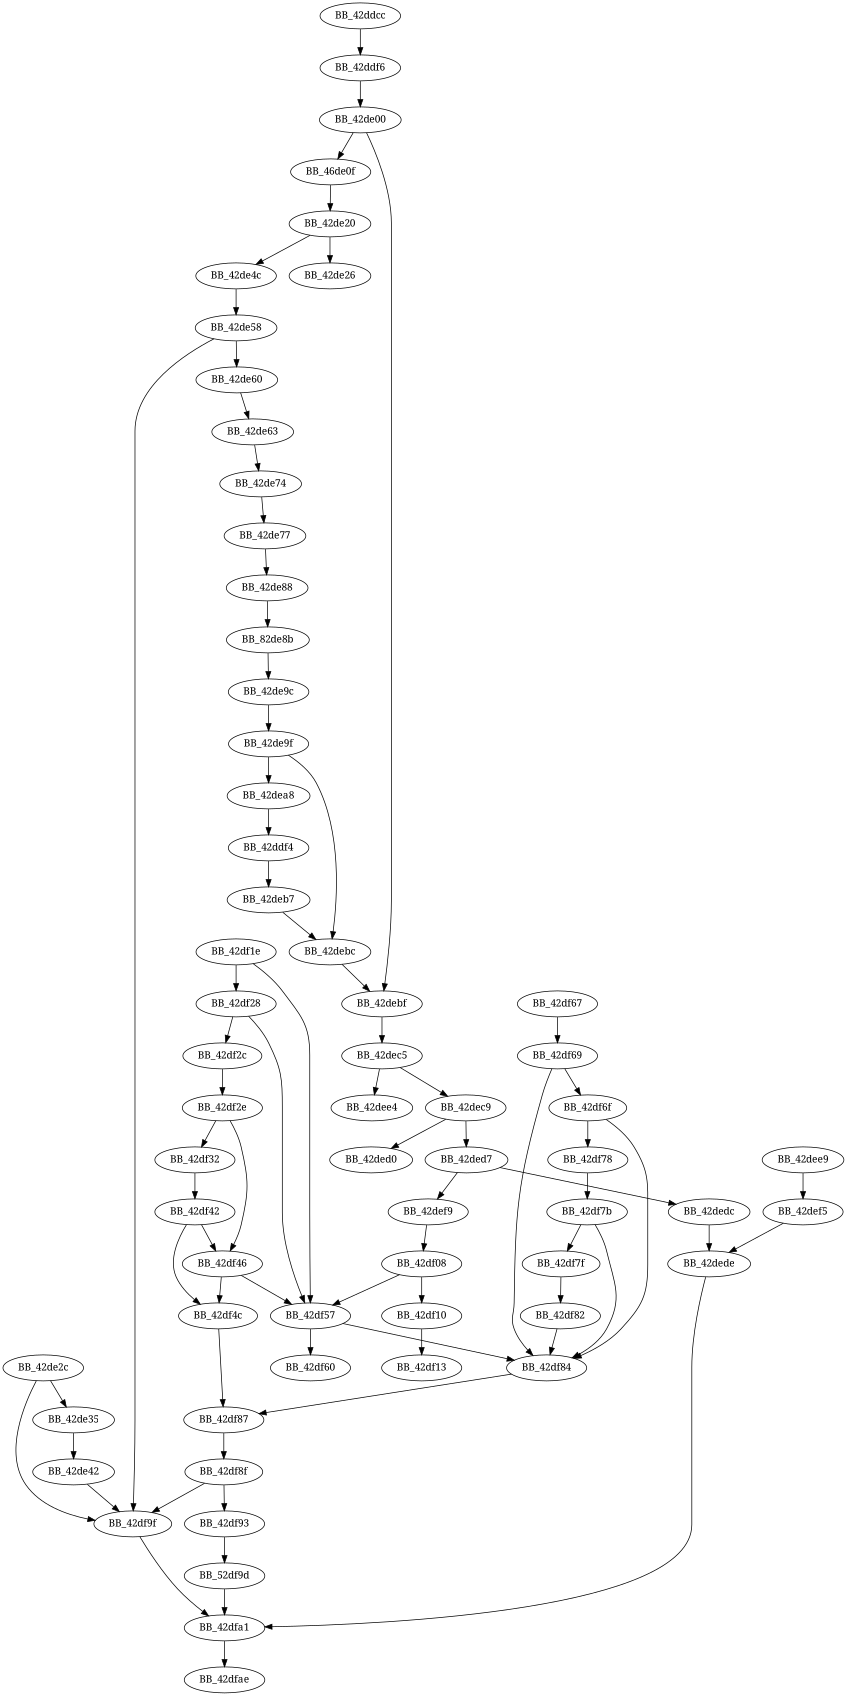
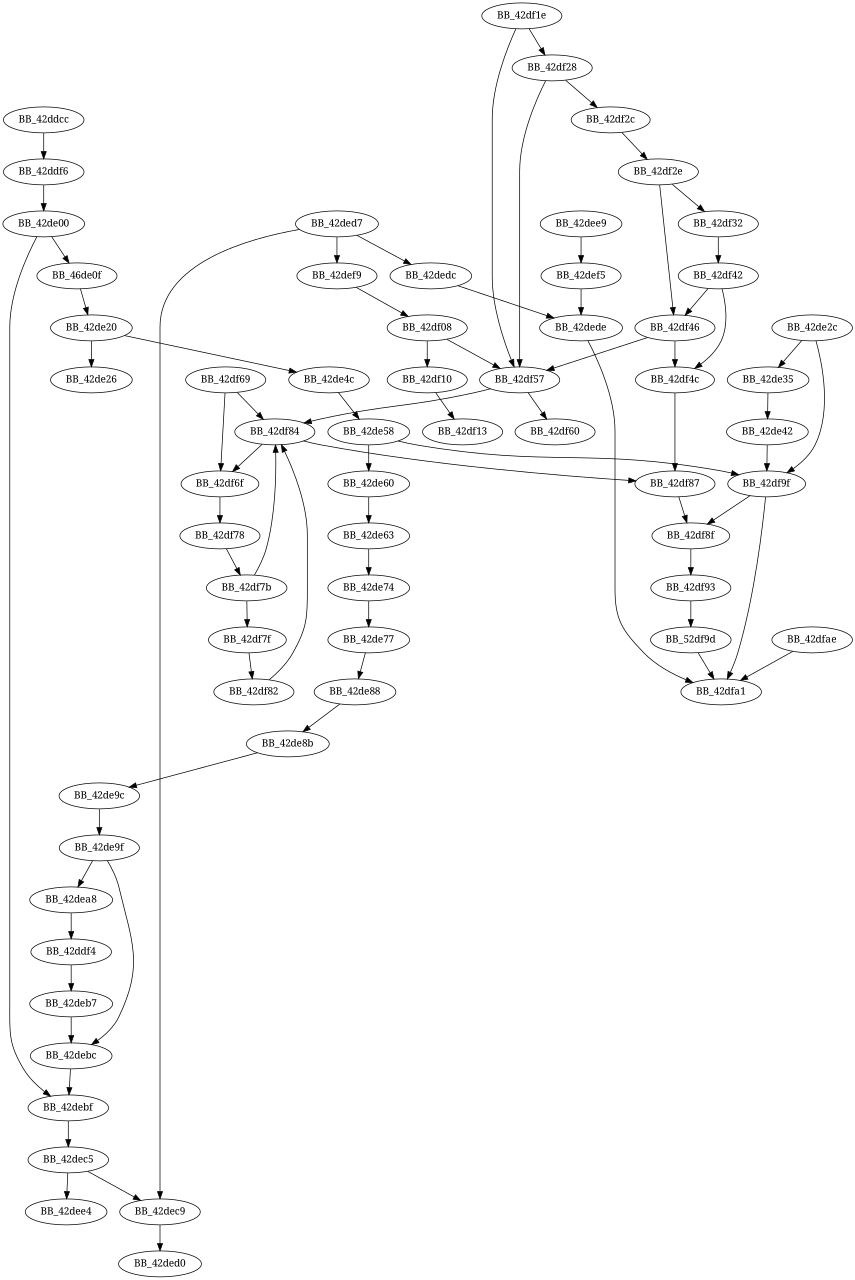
node "BB_82de8b": label "BB_82de8b" -> "BB_42de8b"
node "BB_42df67": removed
edge "BB_42dec9" -> "BB_42ded7": reversed
edge "BB_42df6f" -> "BB_42df84": reversed
edge "BB_42df8f" -> "BB_42df9f": reversed
edge "BB_42dfa1" -> "BB_42dfae": reversed
